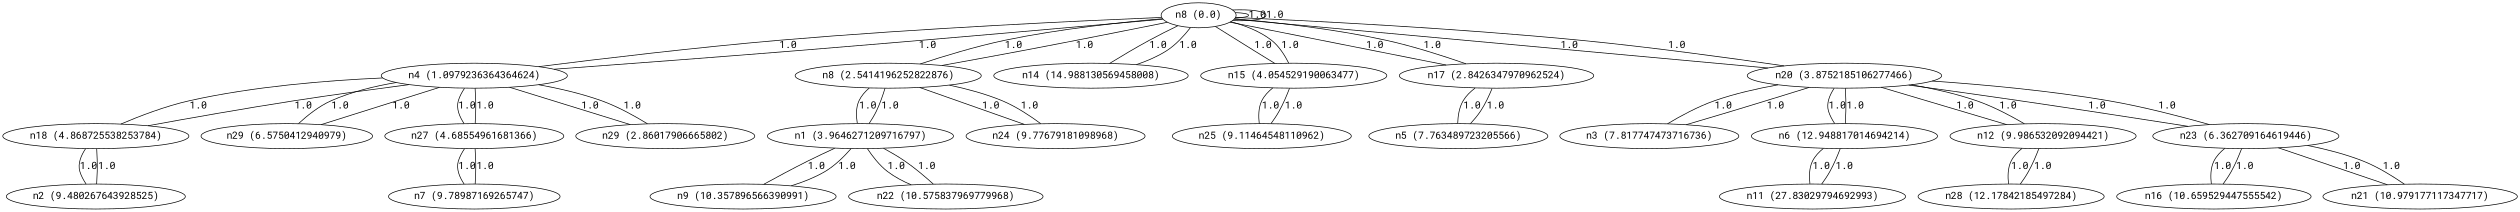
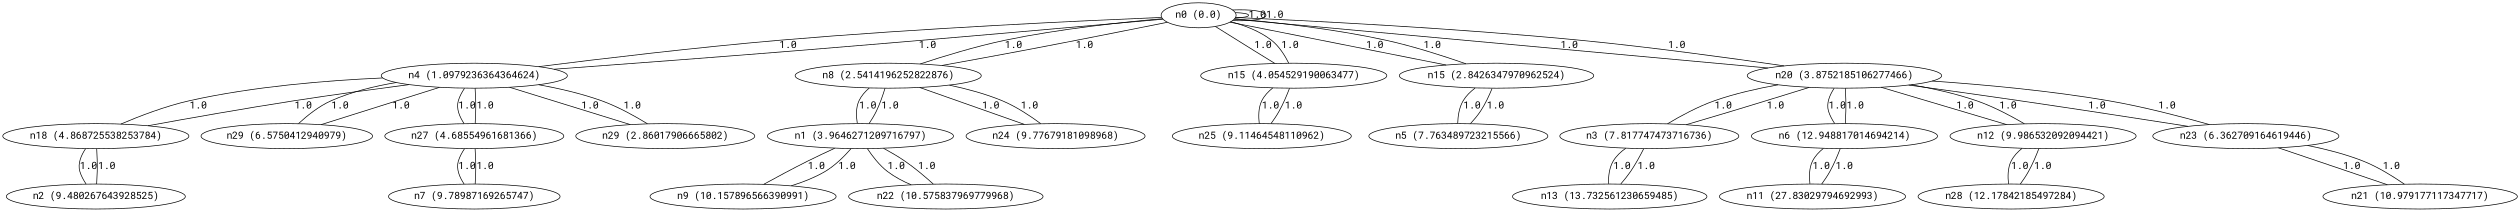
node "n8 (0.0)": label "n8 (0.0)" -> "n0 (0.0)"
node "n14 (14.988130569458008)": removed
node "n17 (2.8426347970962524)": label "n17 (2.8426347970962524)" -> "n15 (2.8426347970962524)"
node "n5 (7.763489723205566)": label "n5 (7.763489723205566)" -> "n5 (7.763489723215566)"
node "n9 (10.357896566390991)": label "n9 (10.357896566390991)" -> "n9 (10.157896566390991)"
node "n13 (13.732561230659485)": added
node "n16 (10.659529447555542)": removed
